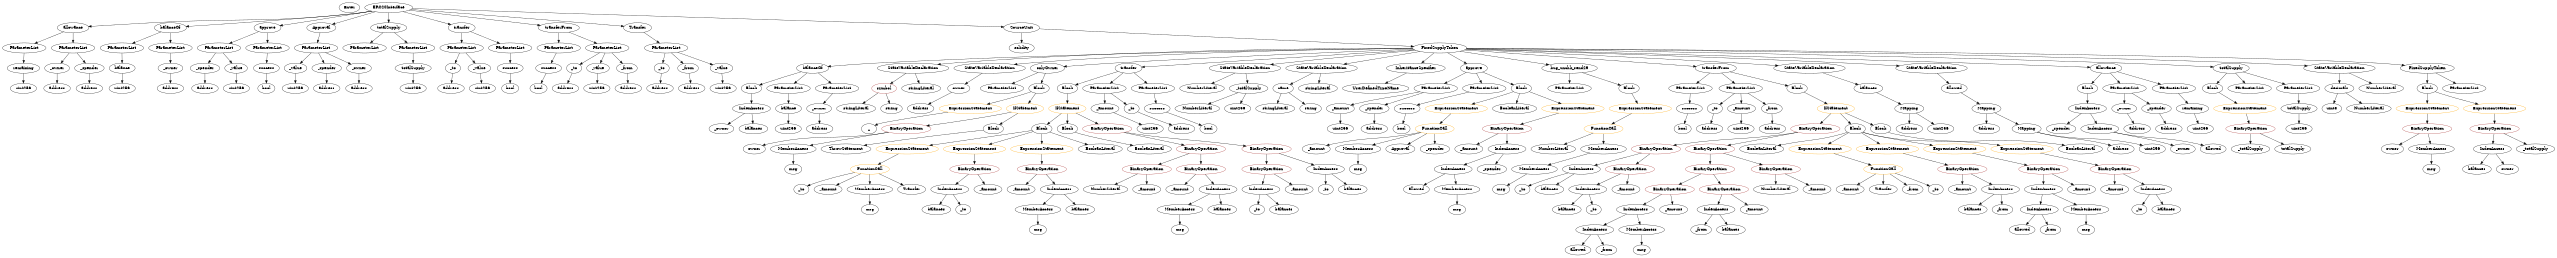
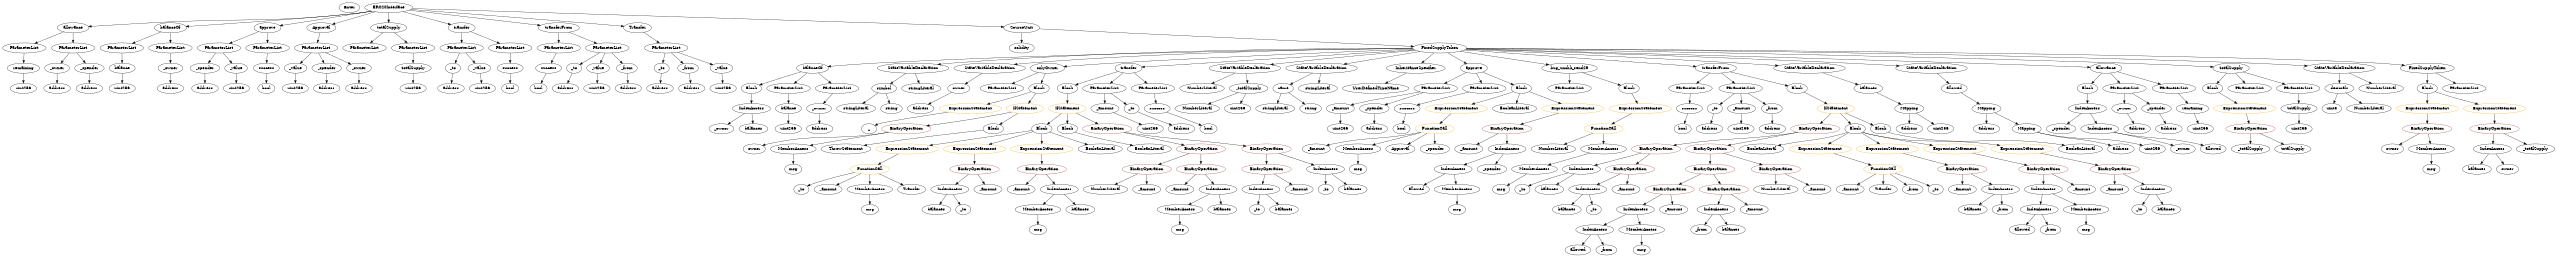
node "symbol": color brown -> black
